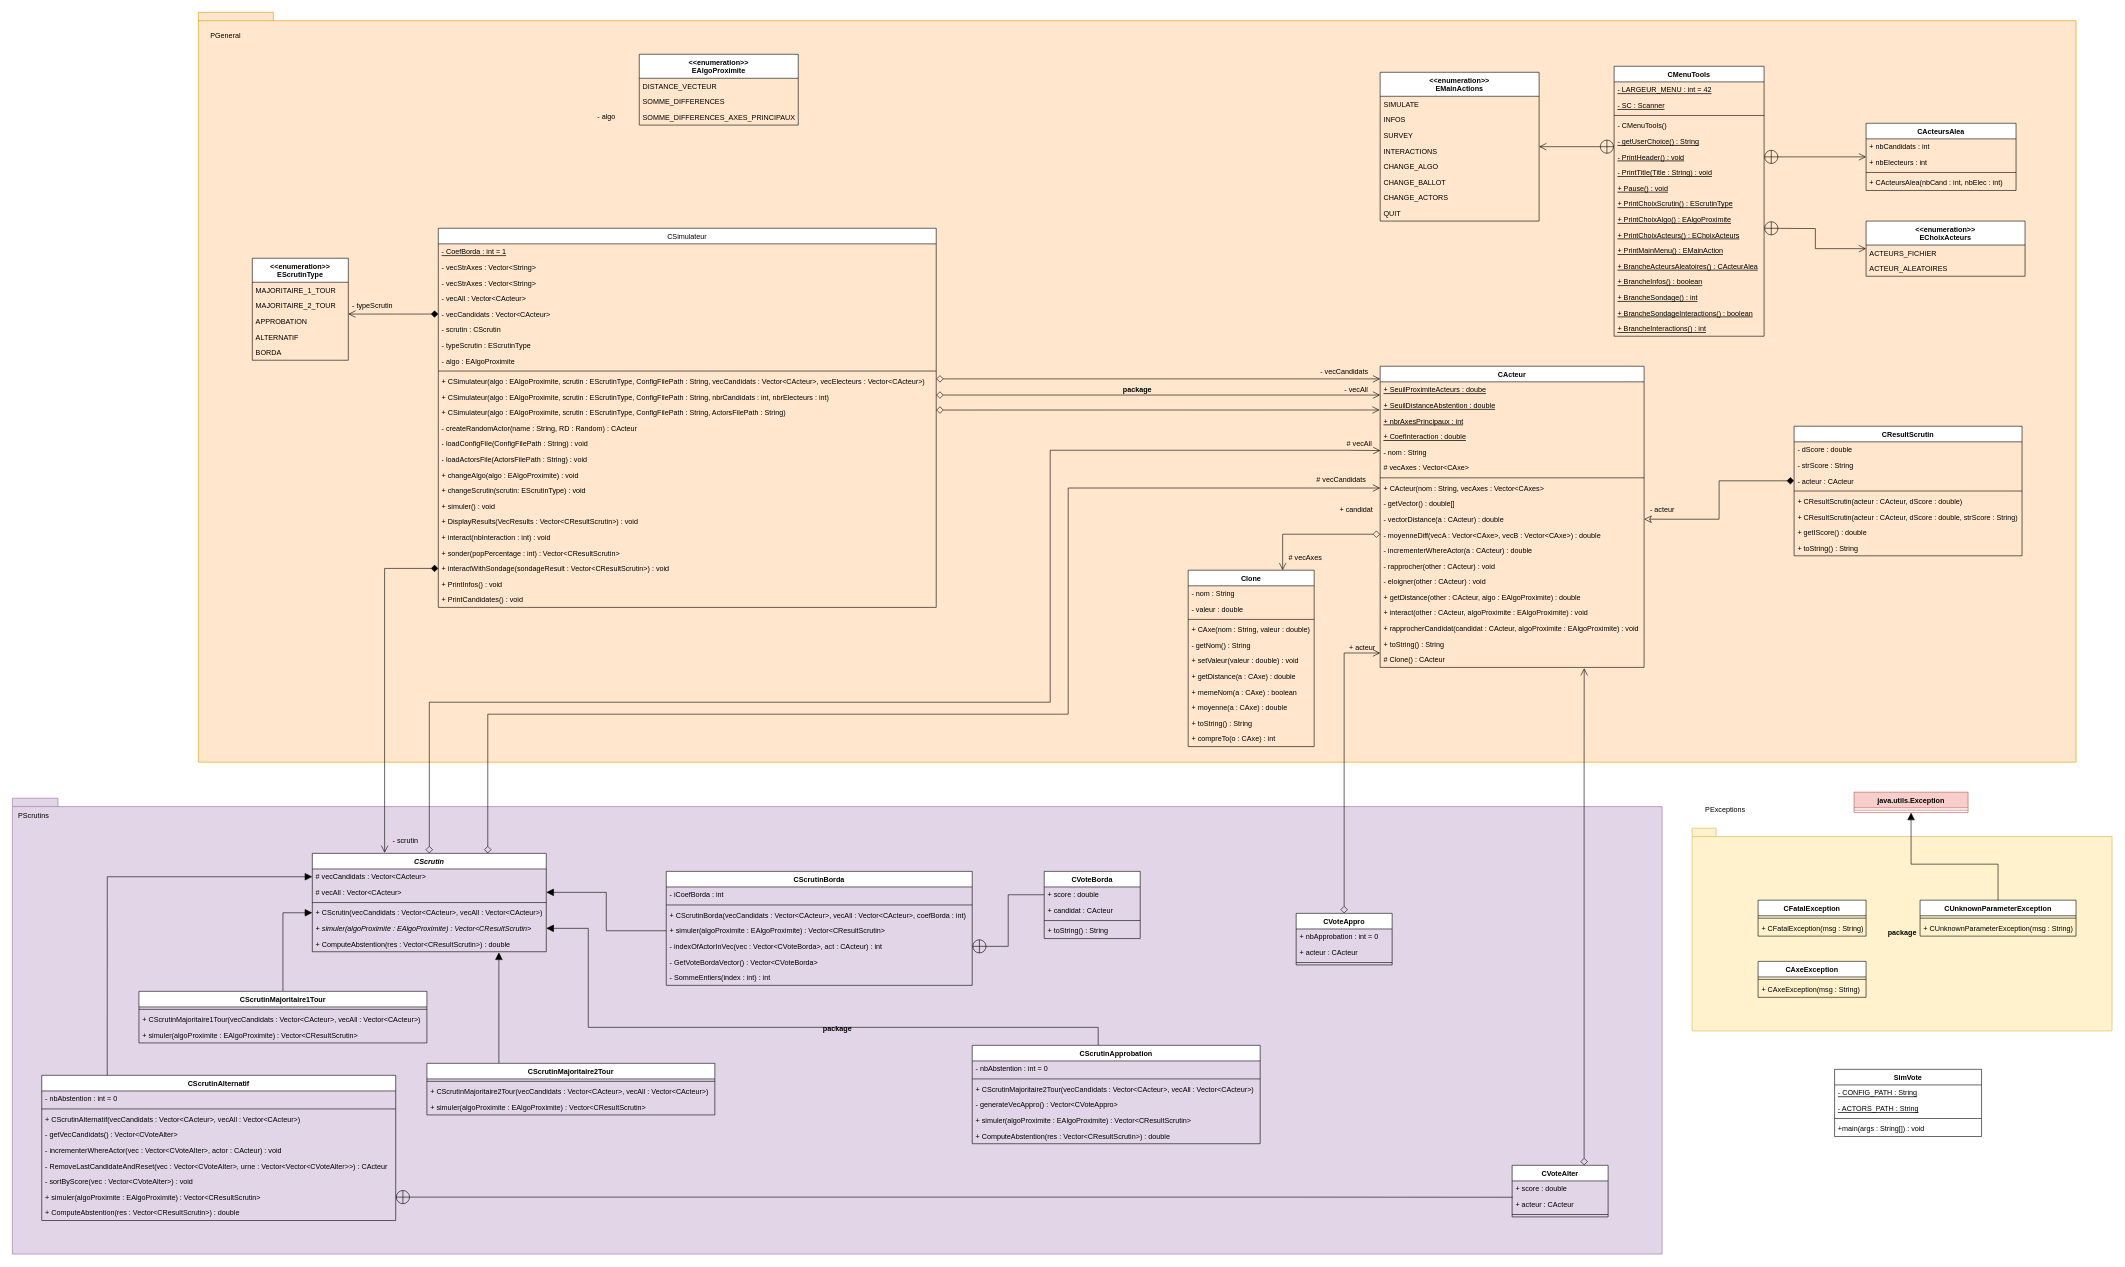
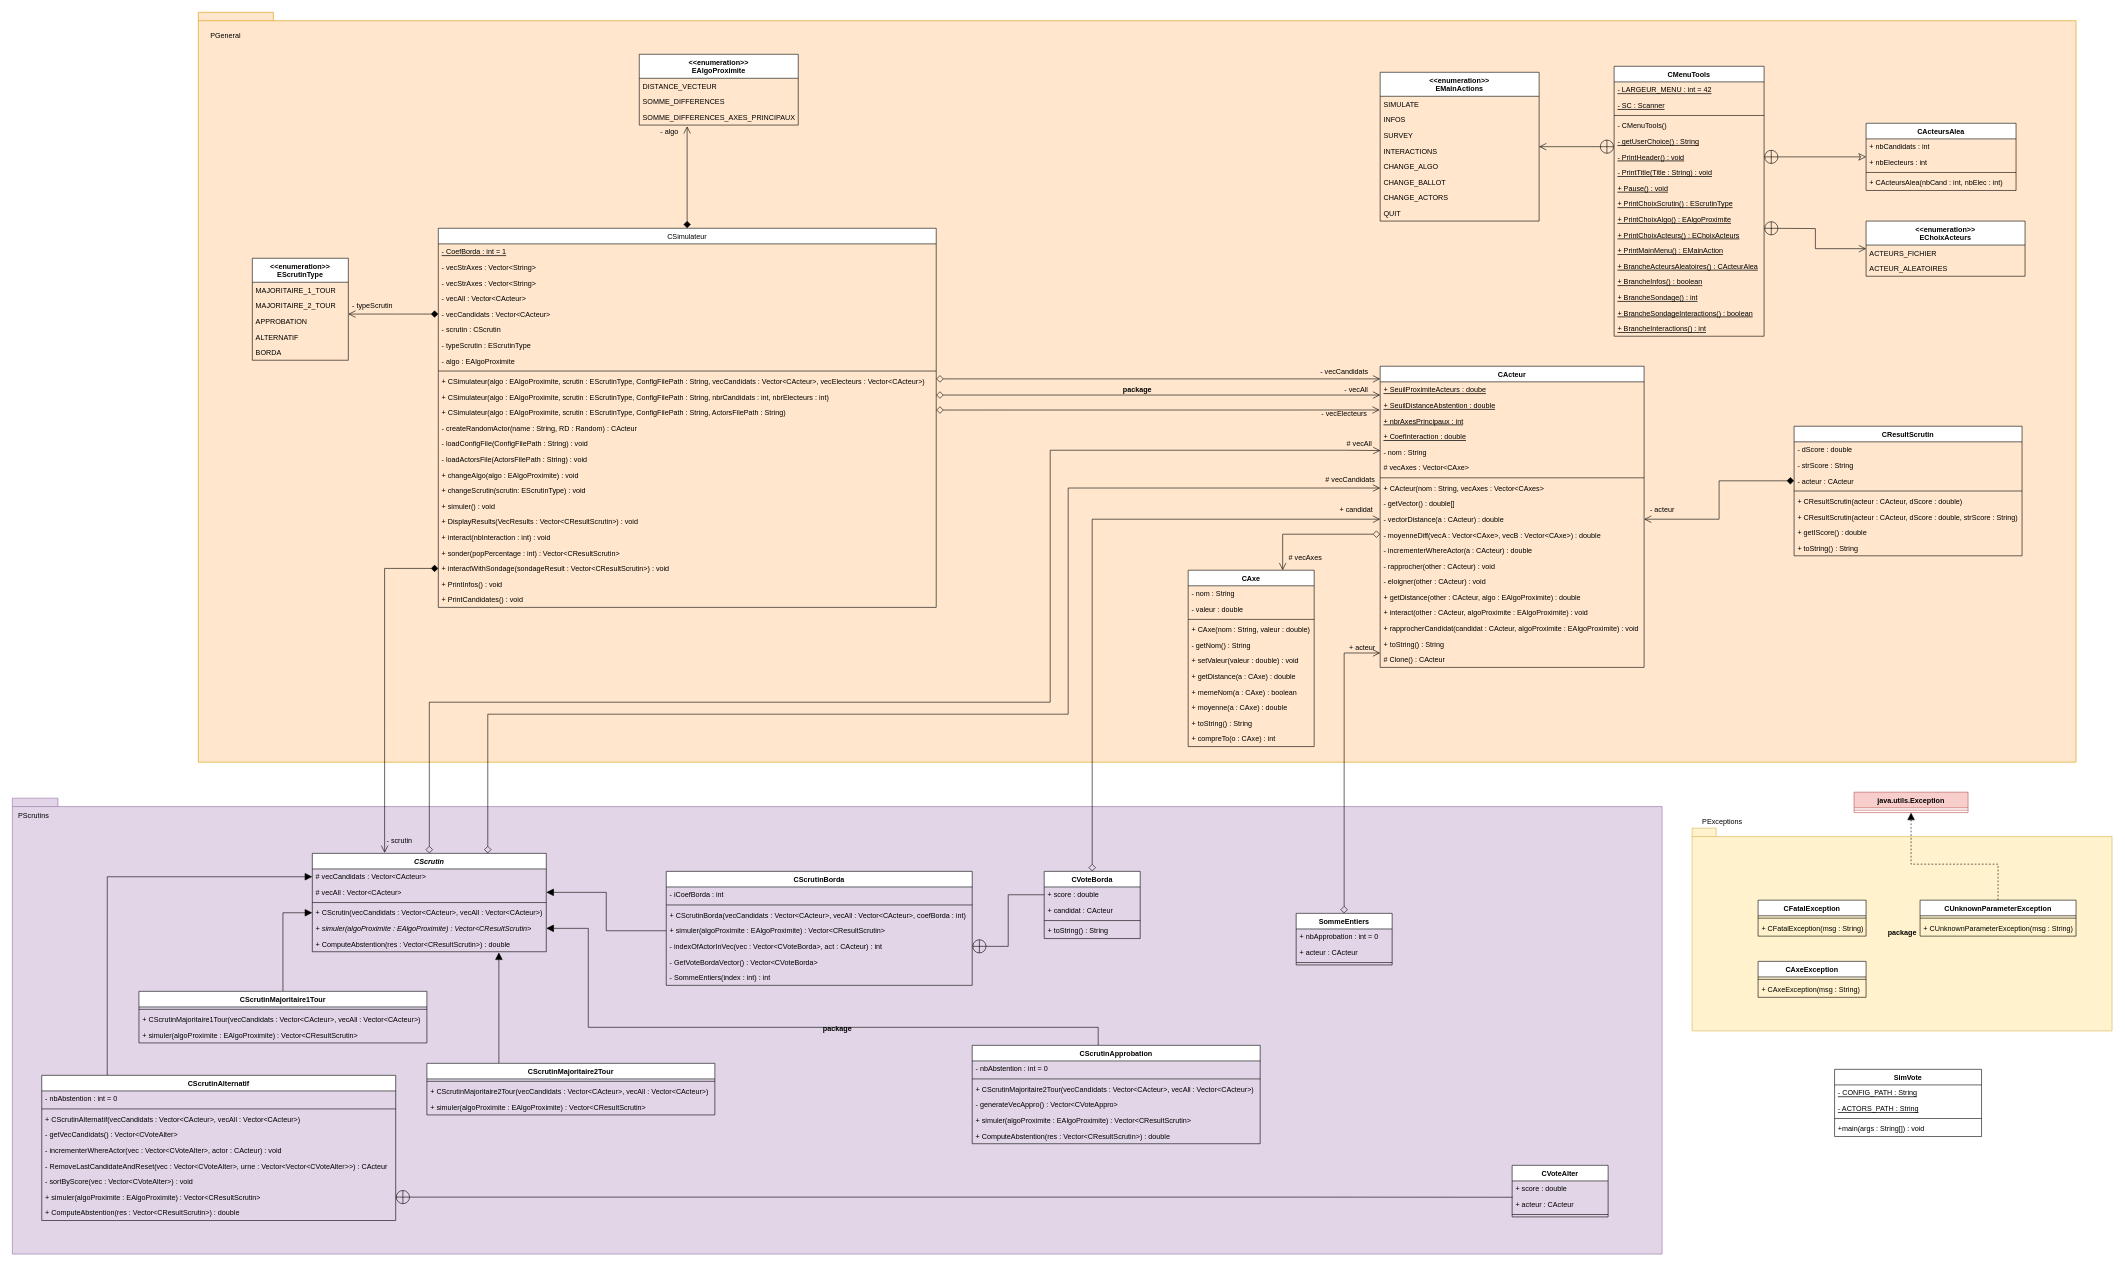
node "- algo": moved (606, 117) -> (669, 132)
edge "SOMME_DIFFERENCES_AXES_PRINCIPAUX" -- "CSimulateur": added
edge "- PrintHeader() : void" -- "CActeursAlea": arrowhead open -> classic
node "- vecElecteurs": added
node "# vecCandidats": moved (1341, 480) -> (1350, 480)
edge "- acteur : CActeur" -- "- vectorDistance(a : CActeur) : double": arrowhead classic -> open
edge "- vectorDistance(a : CActeur) : double" -- "CVoteBorda": added
node "Clone": label "Clone" -> "CAxe"
edge "# Clone() : CActeur" -- "CVoteAlter": removed
node "PExceptions": moved (1725, 810) -> (1722, 822)
node "- scrutin": moved (405, 842) -> (399, 842)
edge "CUnknownParameterException" -> "java.utils.Exception": style solid -> dashed
node "CVoteAppro": label "CVoteAppro" -> "SommeEntiers"
